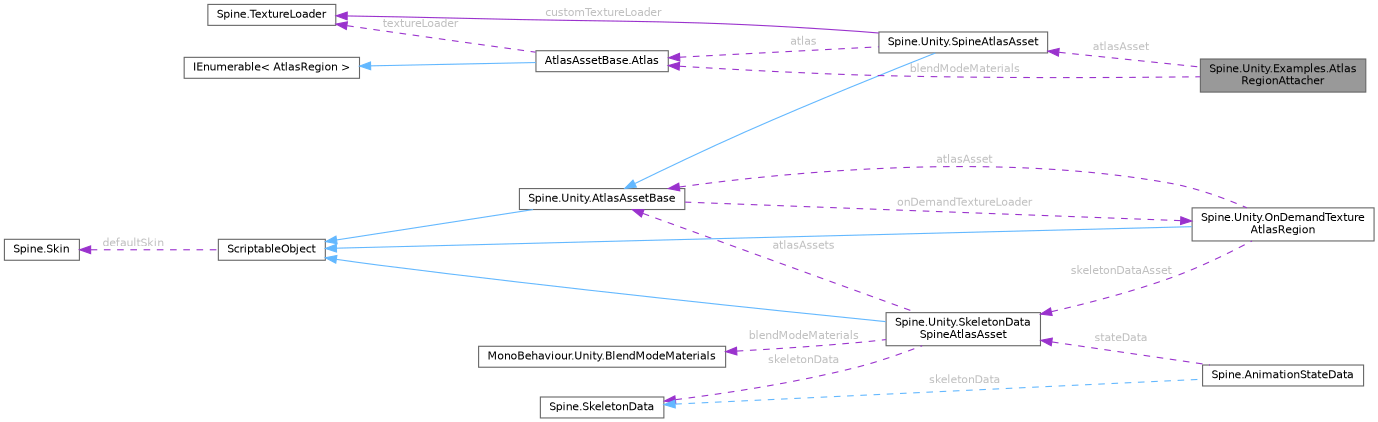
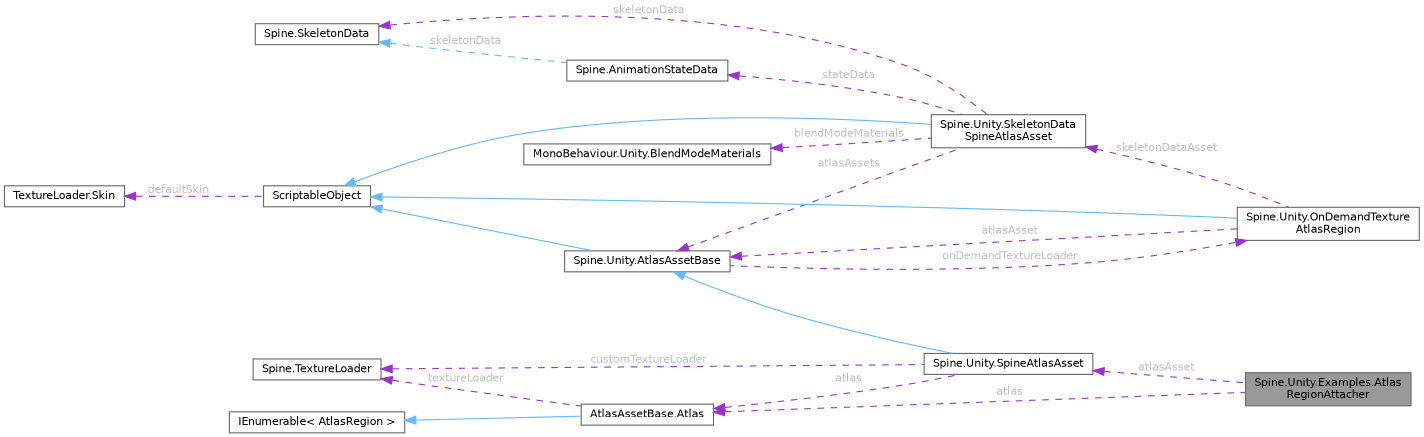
edge "Spine.Unity.SpineAtlasAsset" -> "Spine.TextureLoader": style solid -> dashed
edge "Spine.Unity.Examples.Atlas RegionAttacher" -> "AtlasAssetBase.Atlas": label " blendModeMaterials" -> " atlas"
node "Spine.Skin": label "Spine.Skin" -> "TextureLoader.Skin"
edge "Spine.AnimationStateData" -> "Spine.Unity.SkeletonData SpineAtlasAsset": reversed
